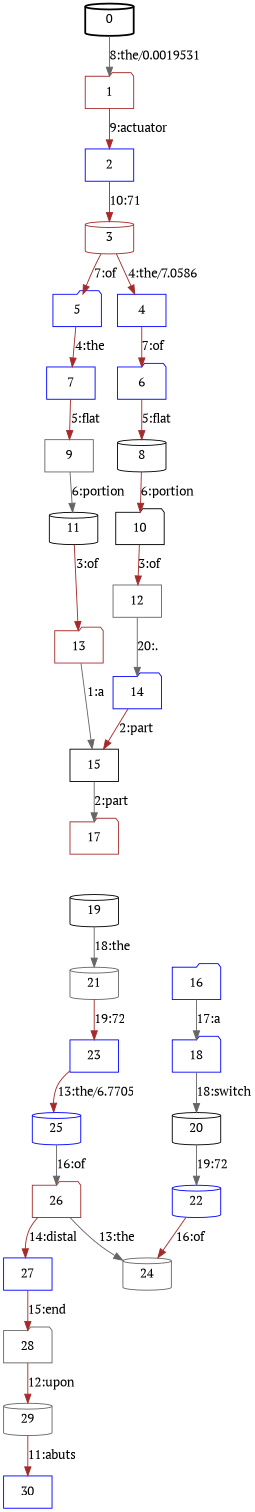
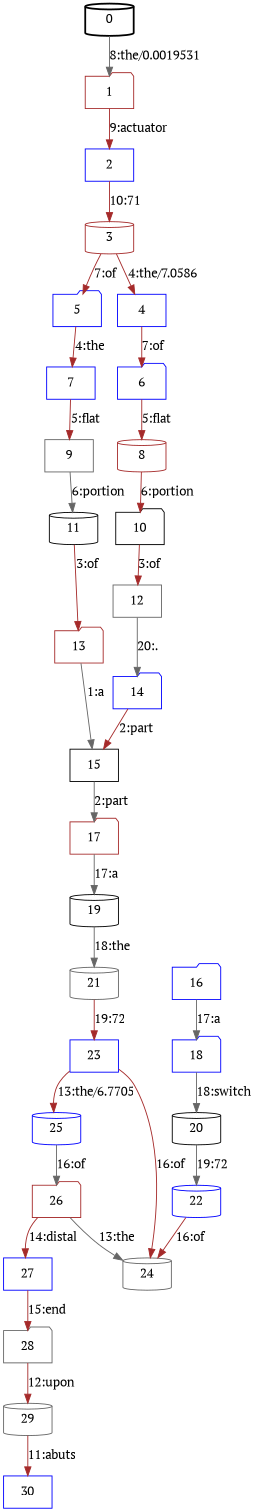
node "8": color black -> brown
edge "17" -> "19": added, label "17:a"
edge "23" -> "24": added, label "16:of"
